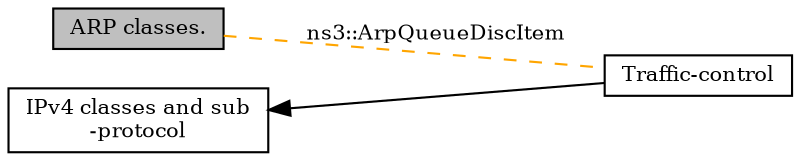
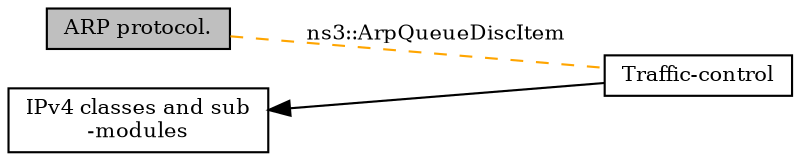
node "ARP classes.": label "ARP classes." -> "ARP protocol."
node "IPv4 classes and sub -protocol": label "IPv4 classes and sub -protocol" -> "IPv4 classes and sub -modules"
